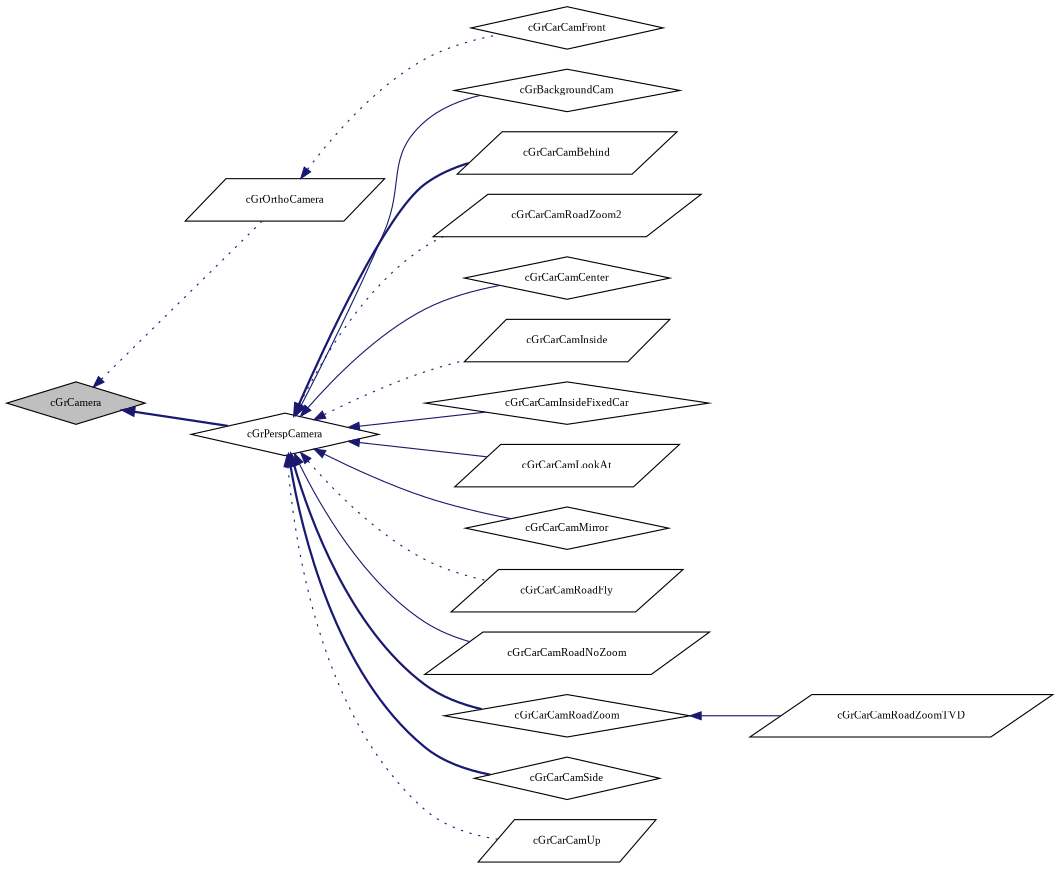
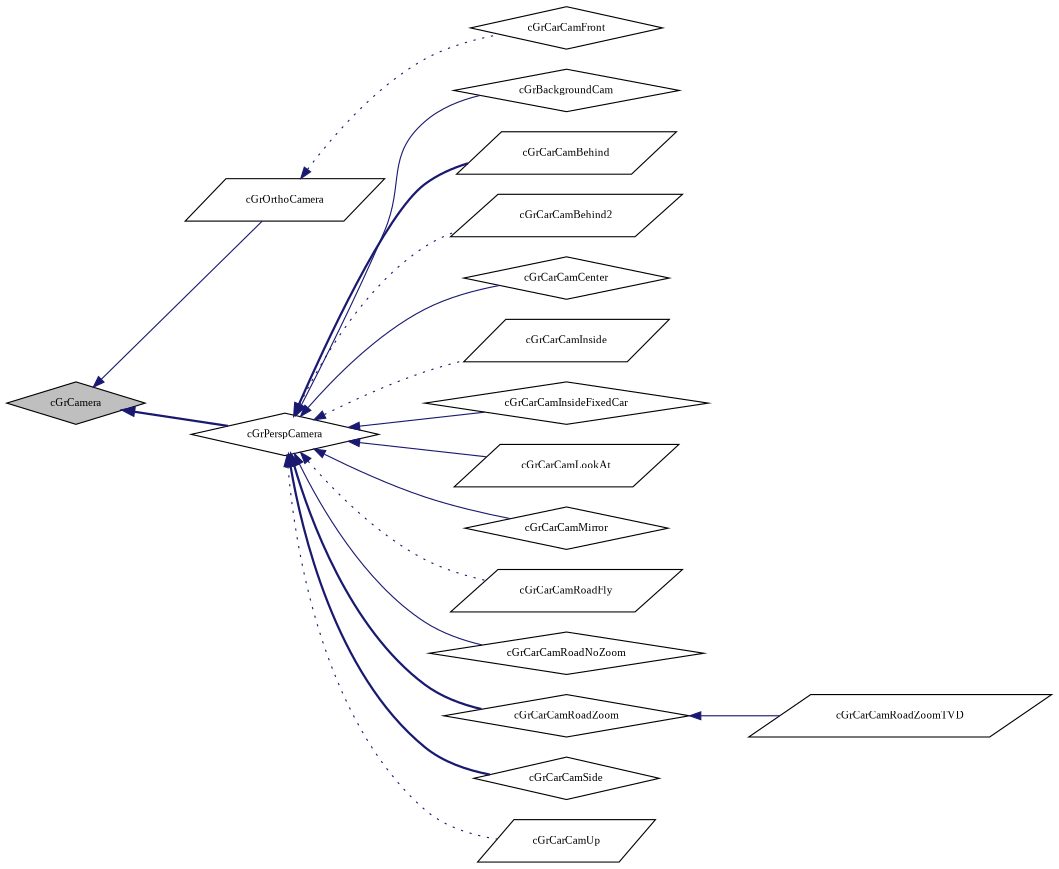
node "cGrCarCamRoadZoom2": label "cGrCarCamRoadZoom2" -> "cGrCarCamBehind2"
edge "cGrOrthoCamera" -> "cGrCamera": style dotted -> solid
node "cGrCarCamRoadNoZoom": shape parallelogram -> diamond
